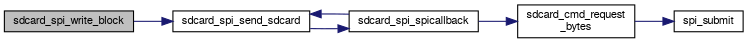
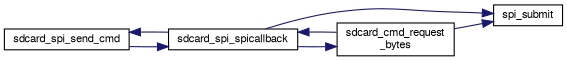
edge "sdcard_spi_spicallback" -> "spi_submit": added
node "sdcard_spi_write_block": removed
node "sdcard_spi_send_sdcard": label "sdcard_spi_send_sdcard" -> "sdcard_spi_send_cmd"
edge "sdcard_cmd_request _bytes" -> "sdcard_spi_spicallback": added
